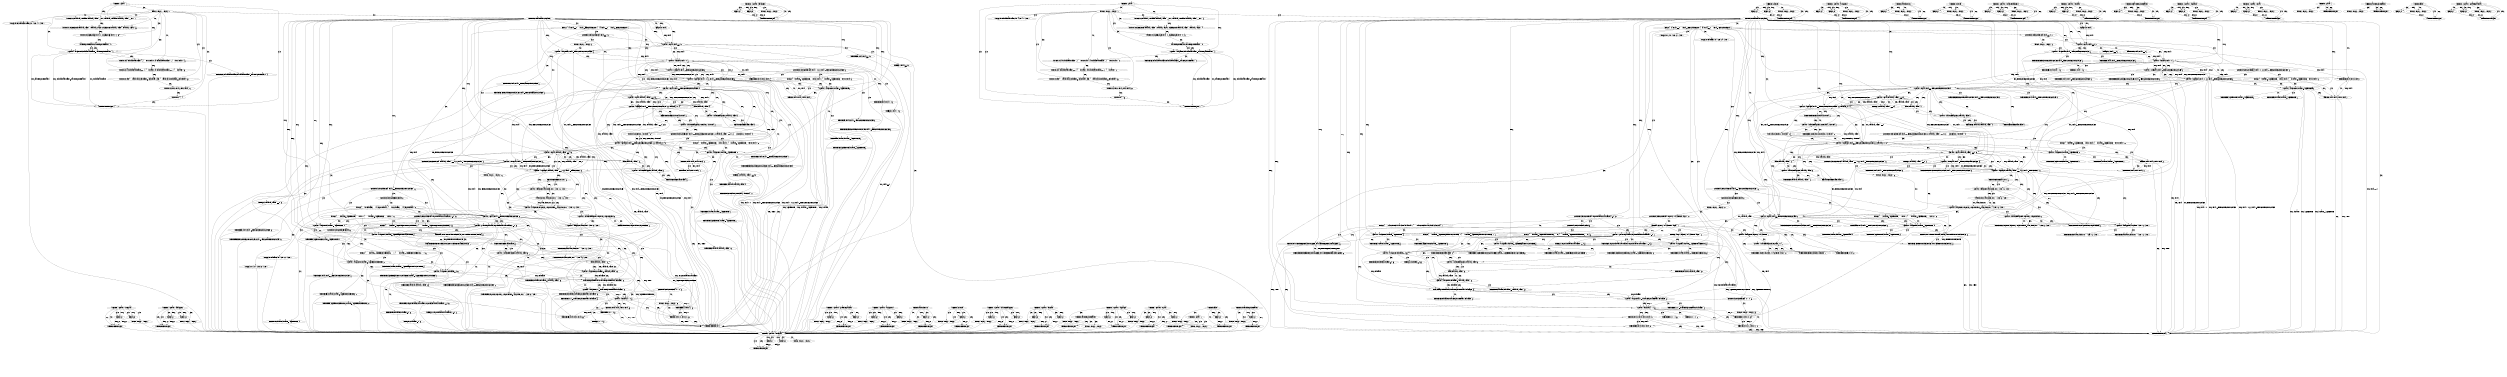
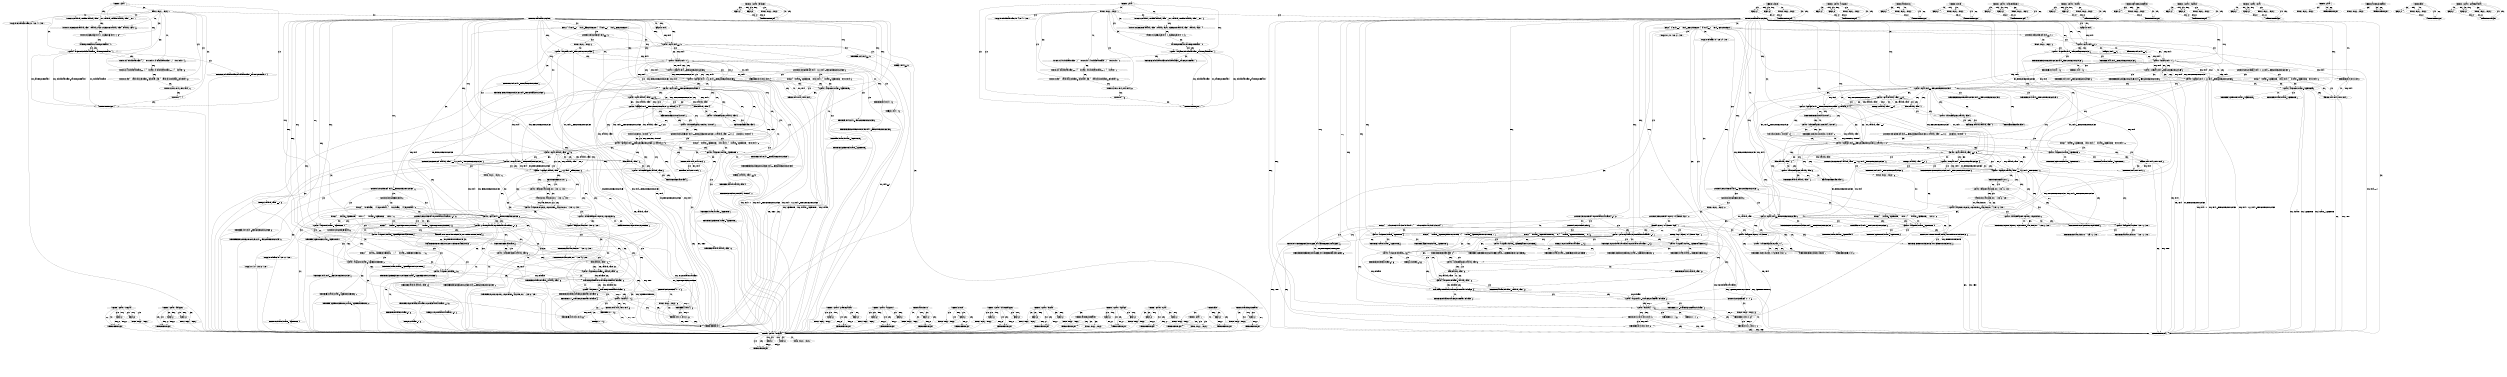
edge "(<operator>.fieldAccess,request_->url.SchemeIs)" -> "(<operator>.indirectFieldAccess,request_->url)": now "<(LOCAL,int end_offset: int)<SUB>29</SUB>>" -> "(<operator>.indirectFieldAccess,request_->url)"
